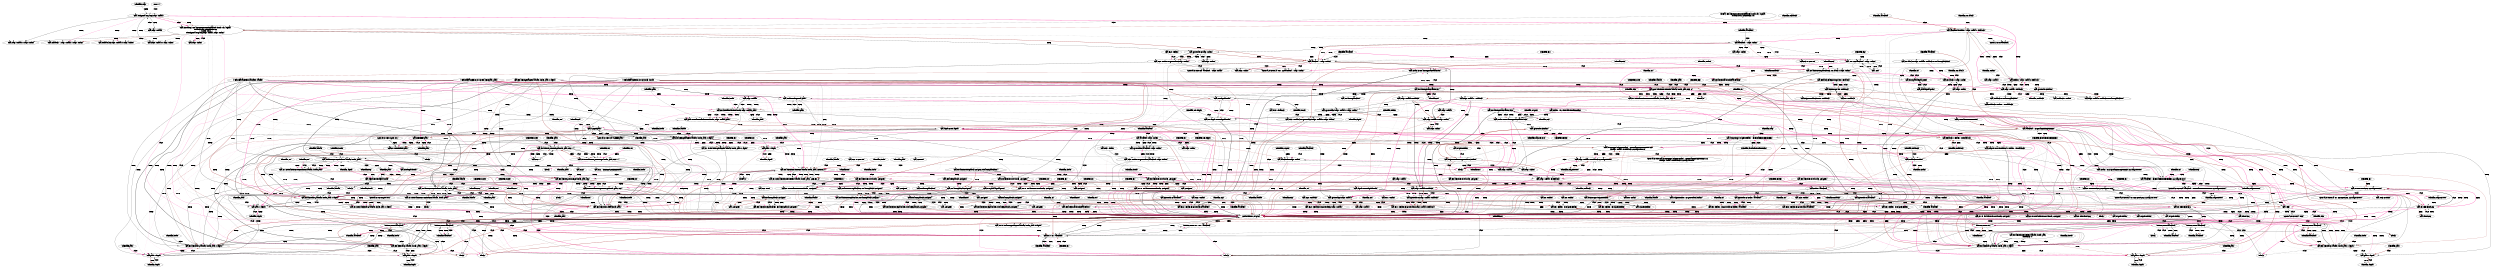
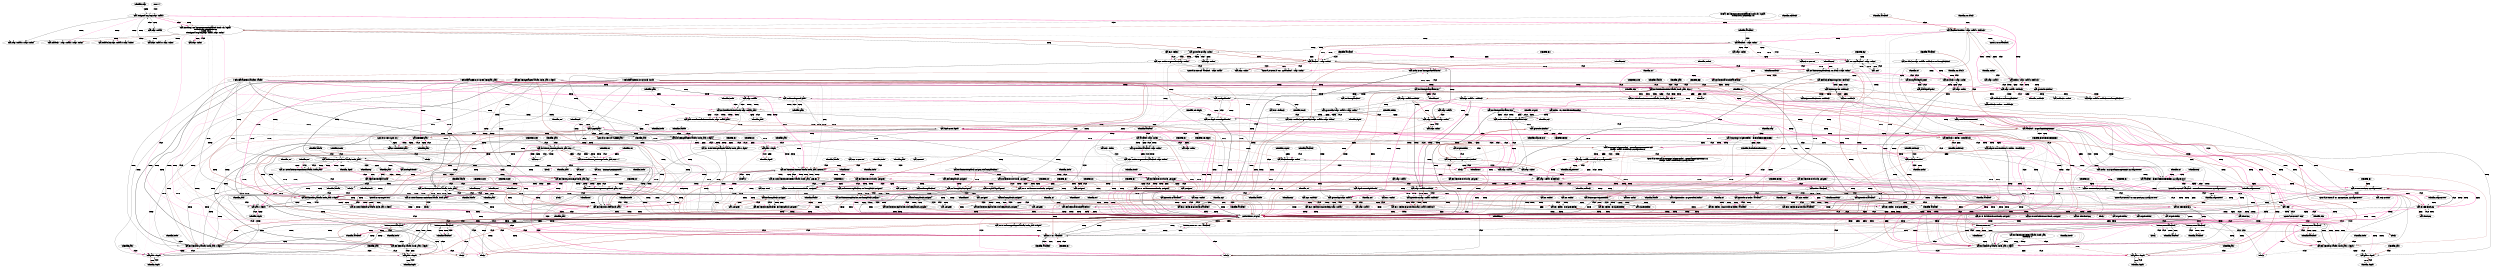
node "(Call,goto4_ext_insert_extent(handle, inode, path, ex3, 0))": label "(Call,goto4_ext_insert_extent(handle, inode, path, ex3, 0))" -> "(Call,ext4_ext_insert_extent(handle, inode, path, ex3, 0))"
